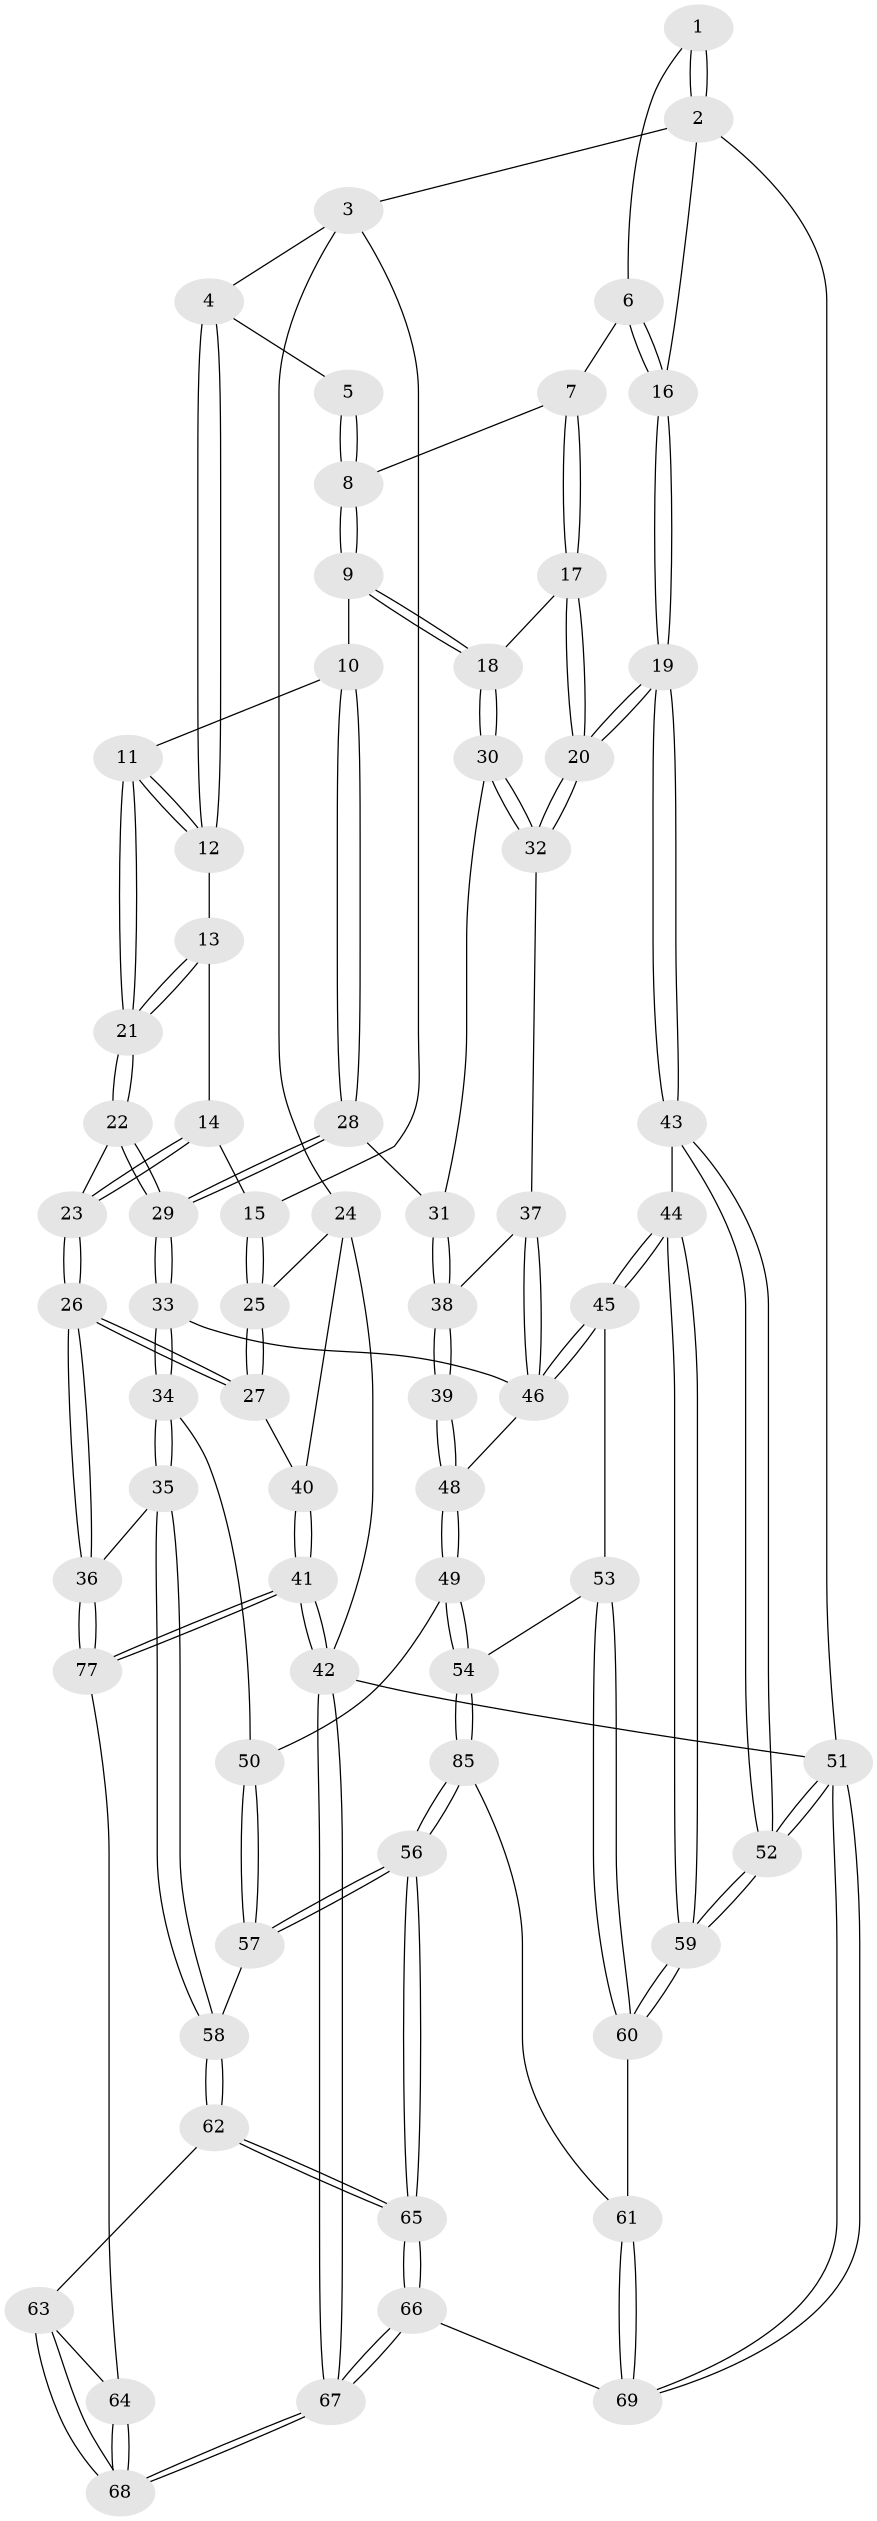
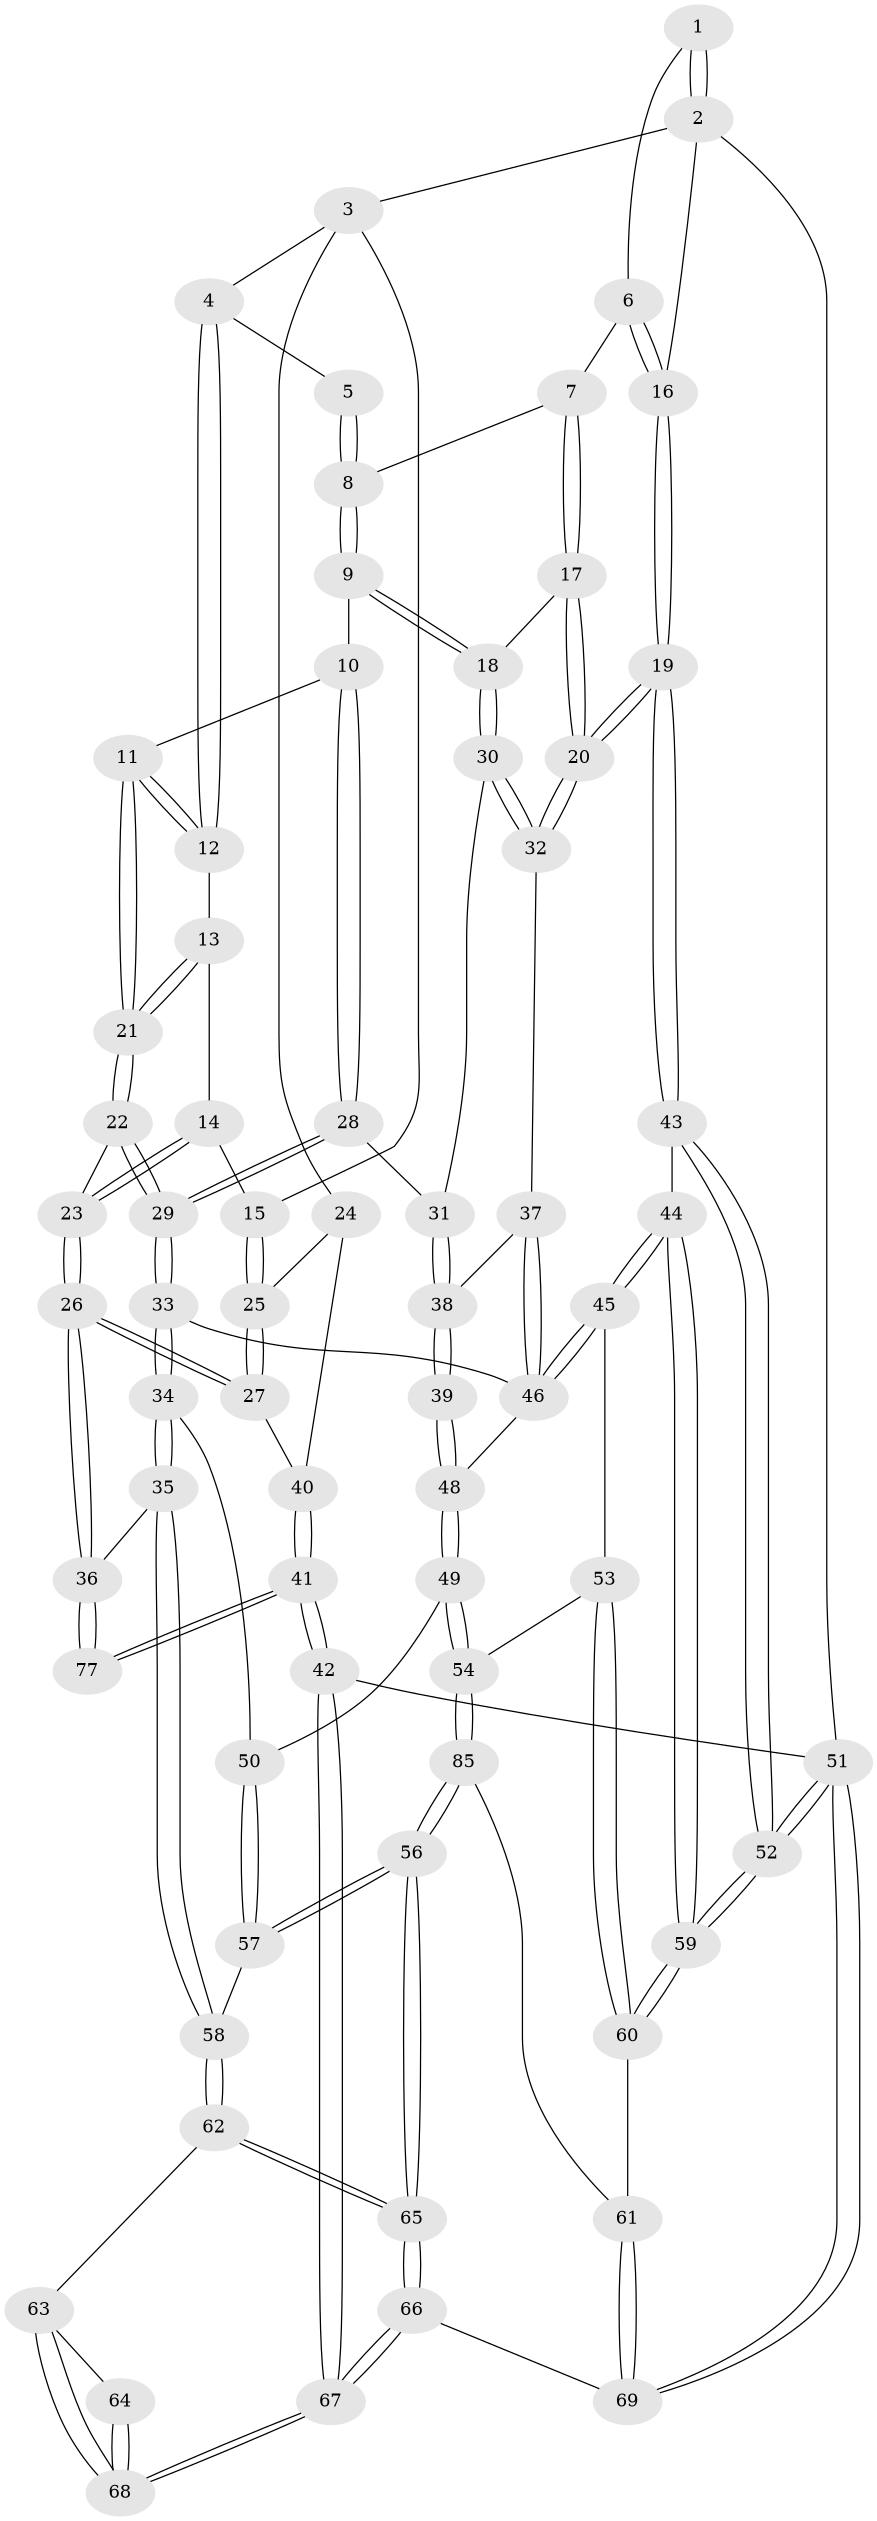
edge "24" -- "42": removed
edge "77" -- "64": removed
